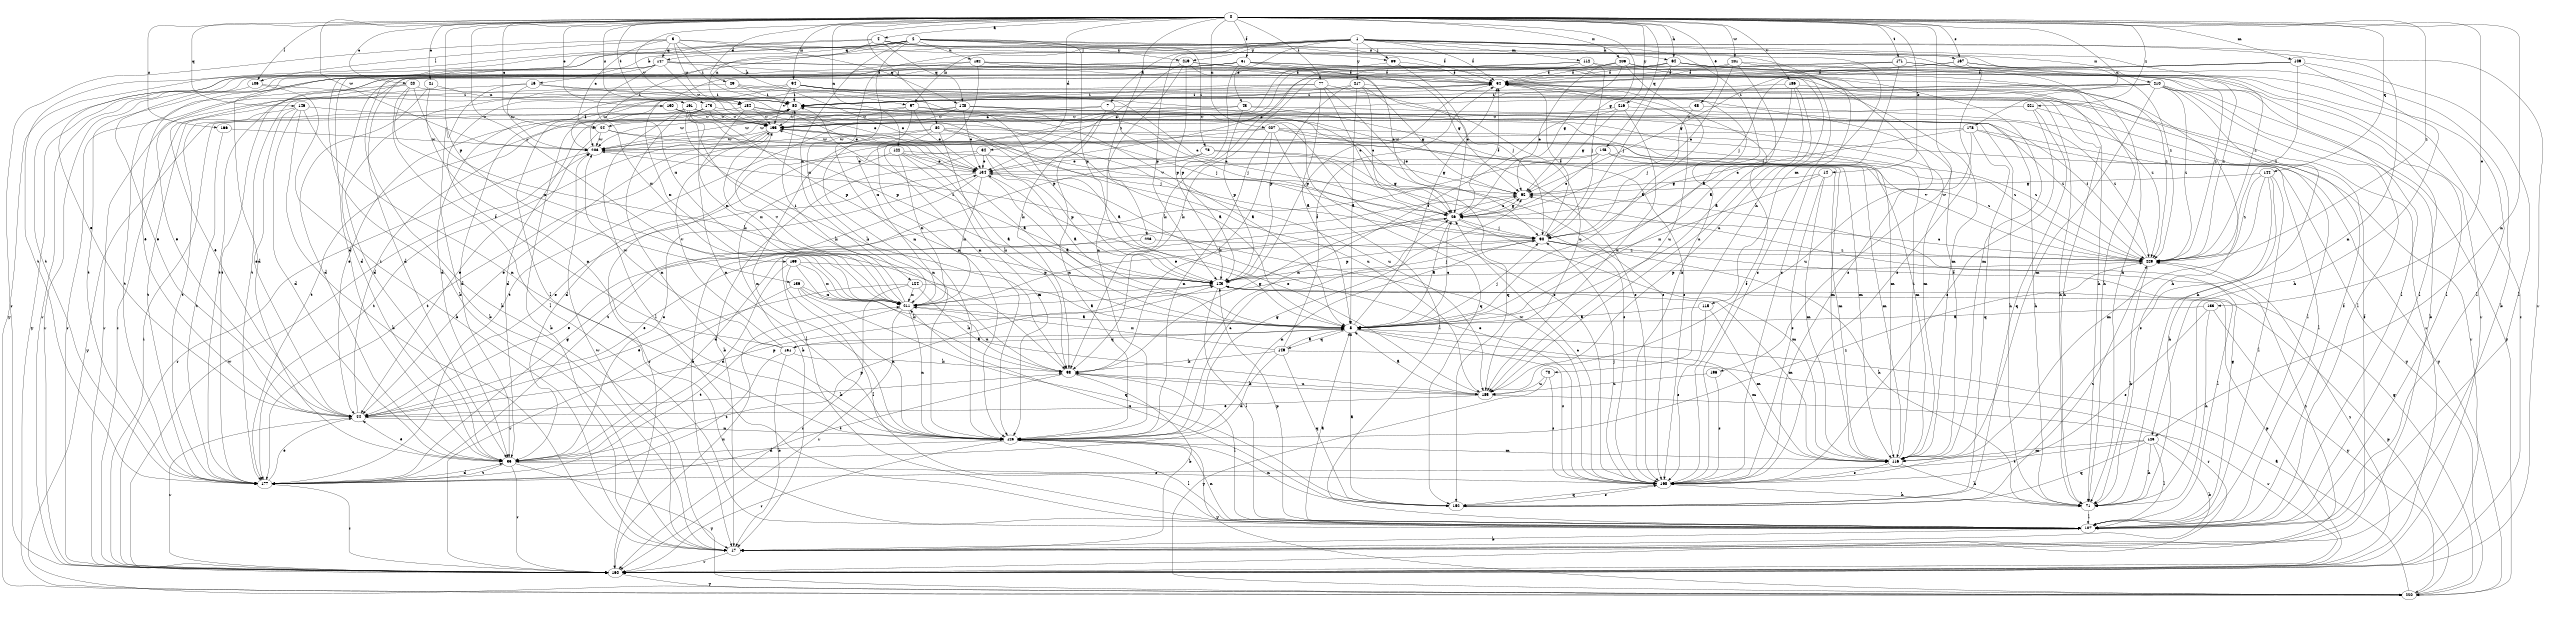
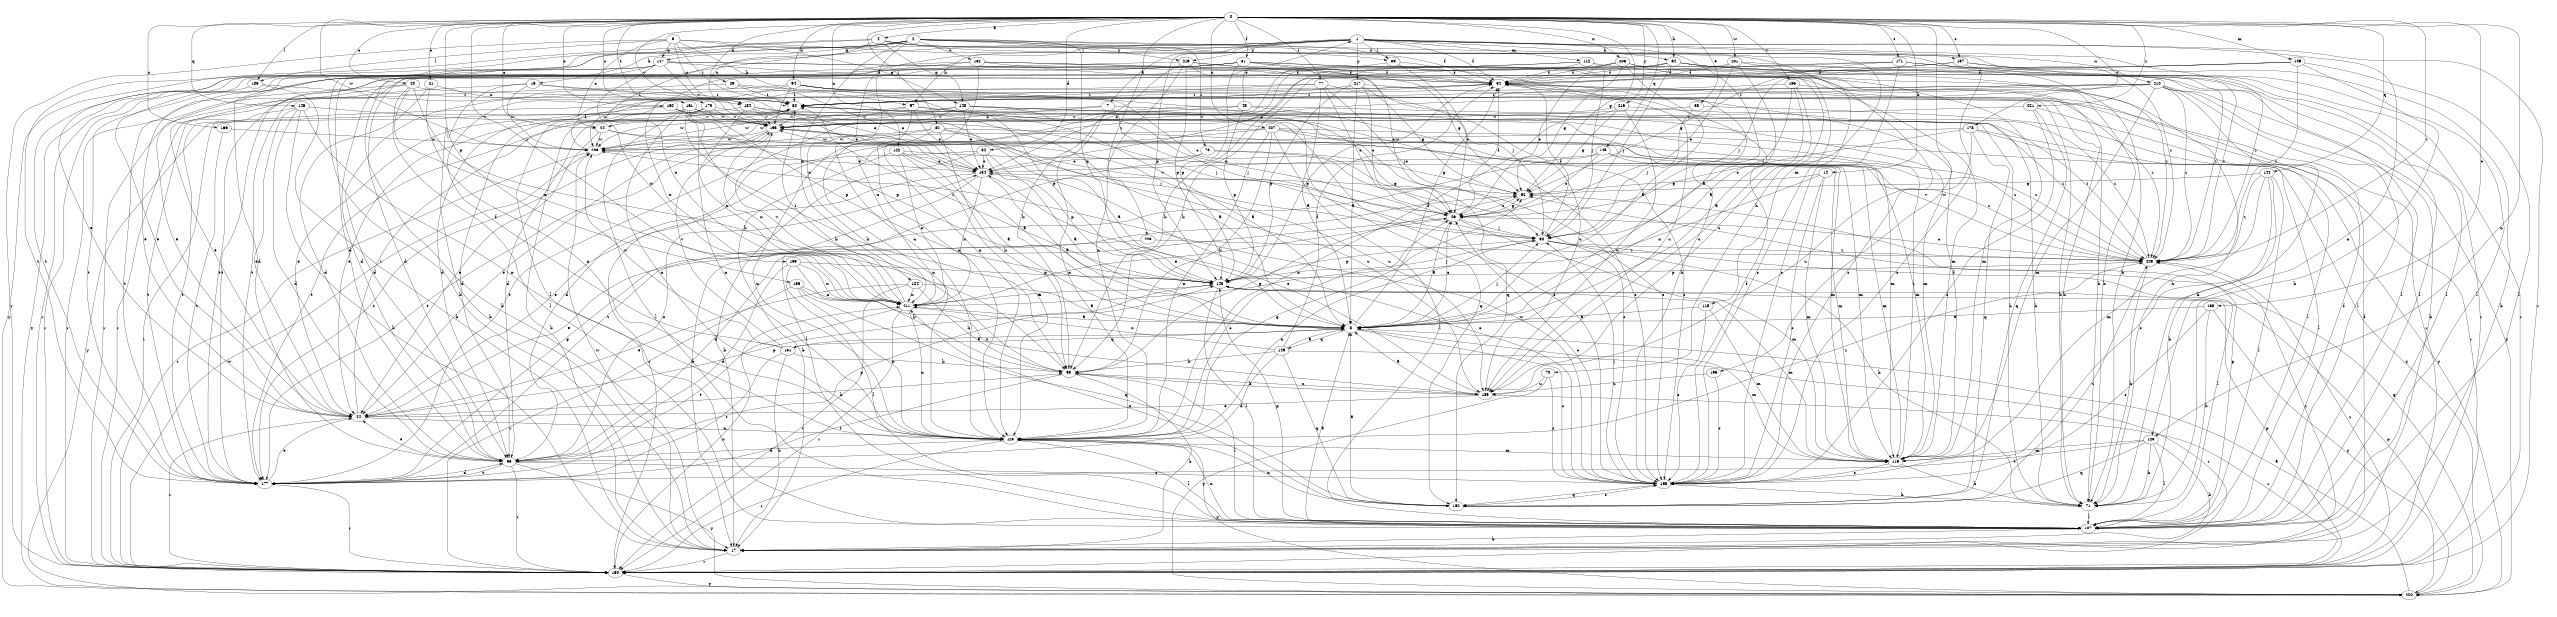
edge "1" -> "43": reversed
edge "90" -> "44": now "130" -> "44"
